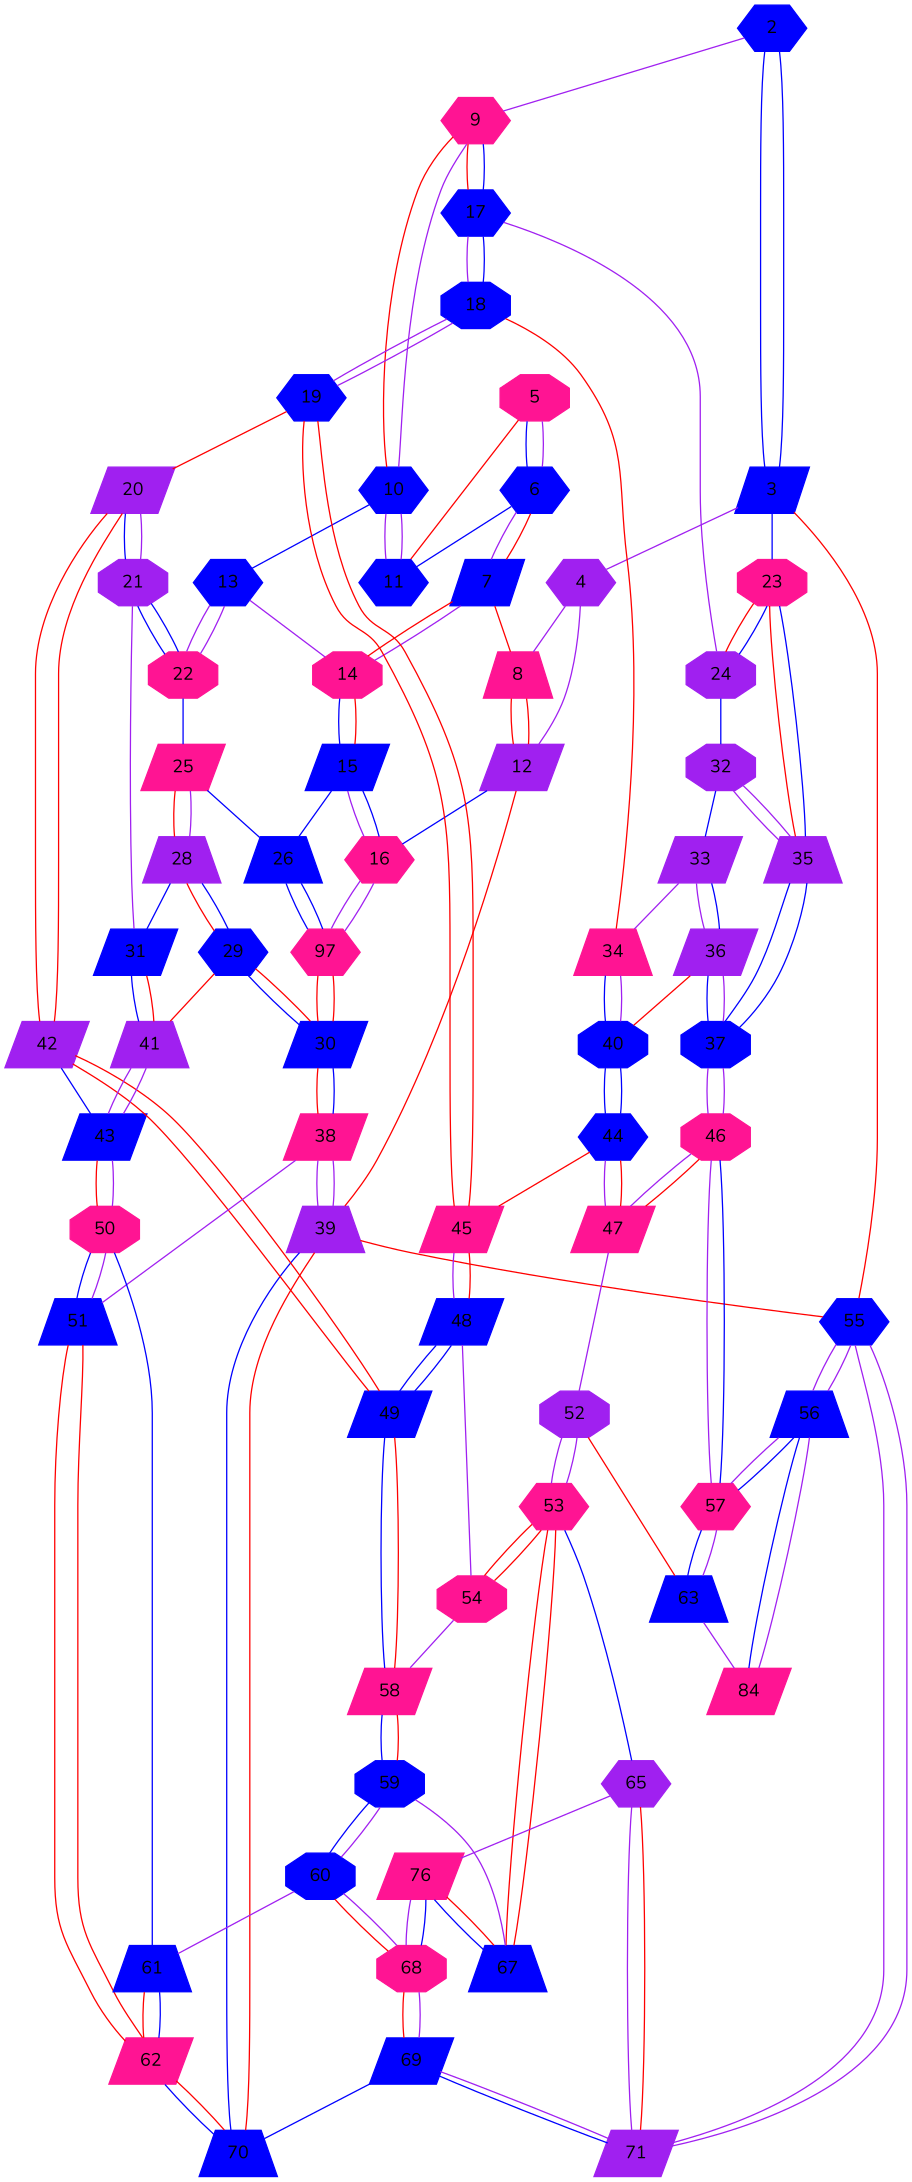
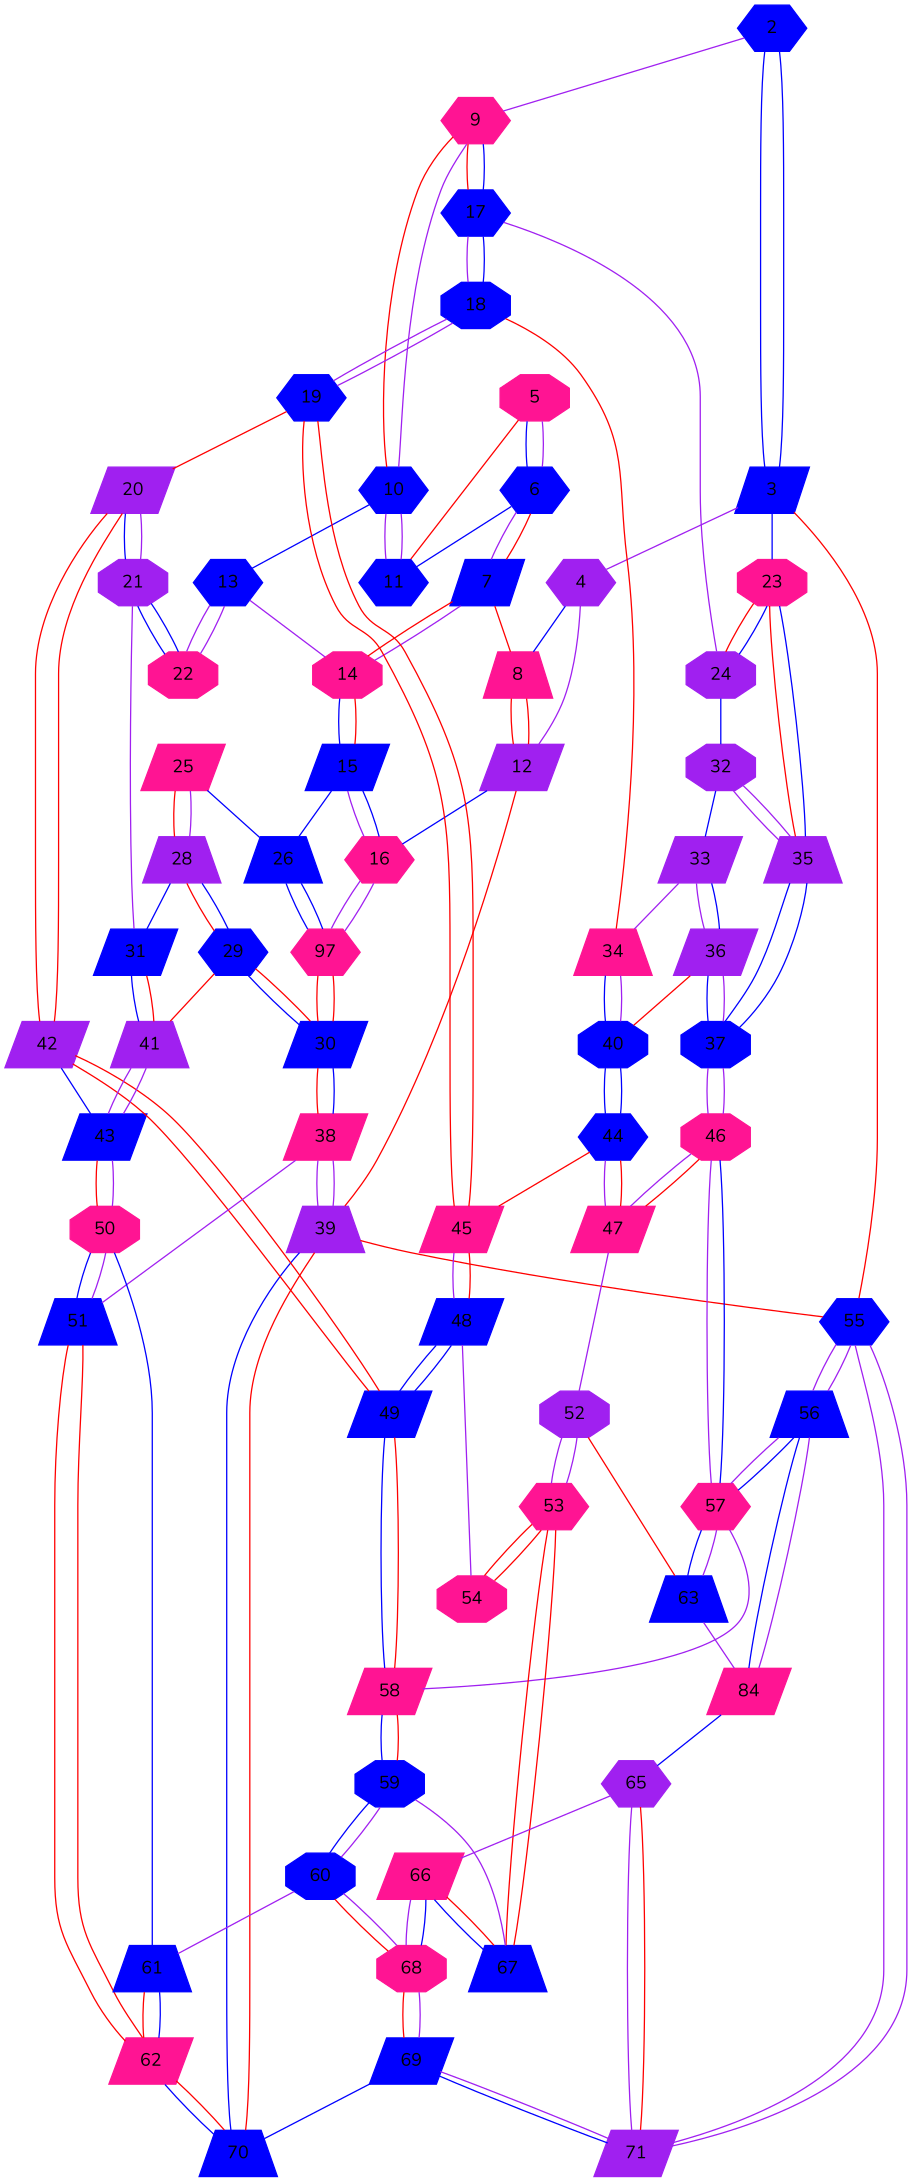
edge "4" -- "8": color purple -> blue
edge "22" -- "25": removed
edge "54" -- "58": now "57" -- "58"
edge "53" -- "65": now "84" -- "65"
node "76": label "76" -> "66"
